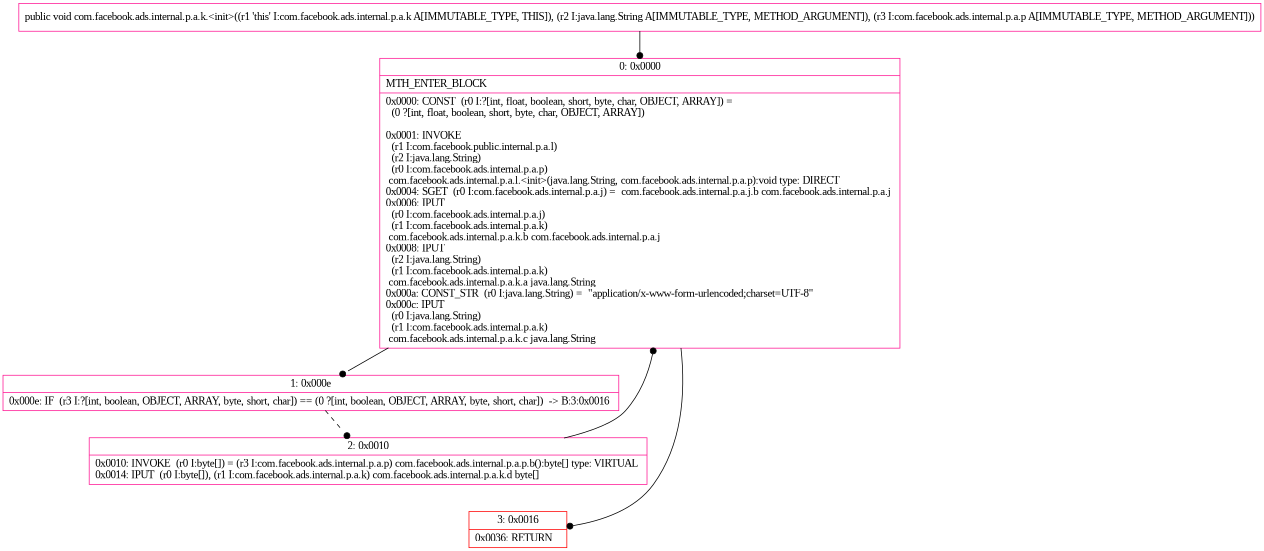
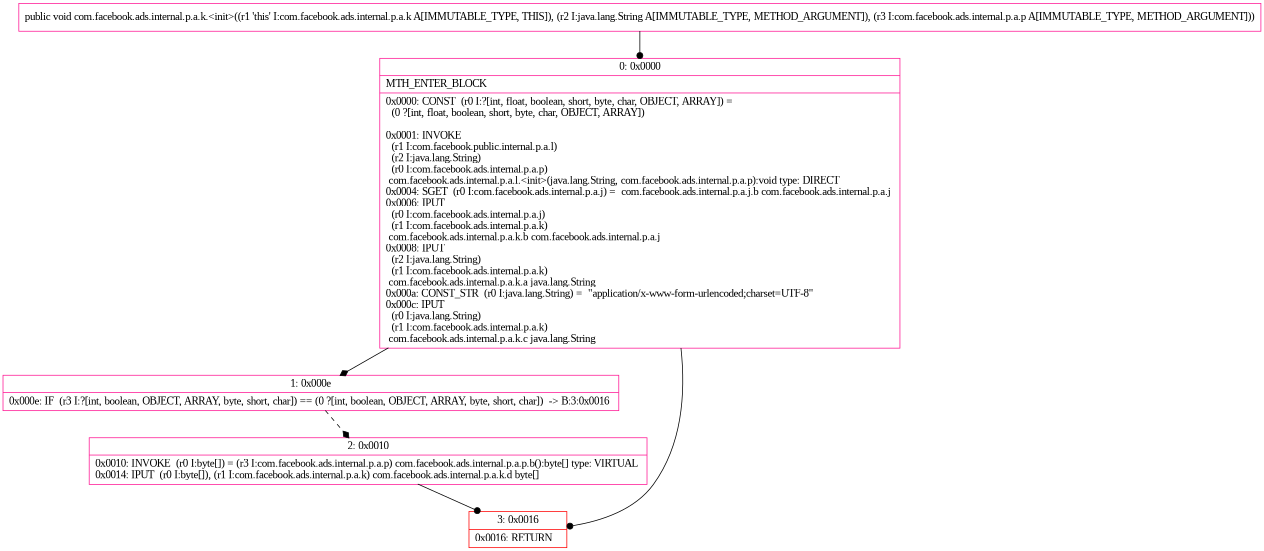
edge "0: 0x0000" -> "1: 0x000e": arrowhead dot -> diamond
edge "2: 0x0010" -> "0: 0x0000": now "2: 0x0010" -> "3: 0x0016"
edge "1: 0x000e" -> "2: 0x0010": arrowhead dot -> diamond
node "3: 0x0016": text "0x0036: RETURN" -> "0x0016: RETURN"
